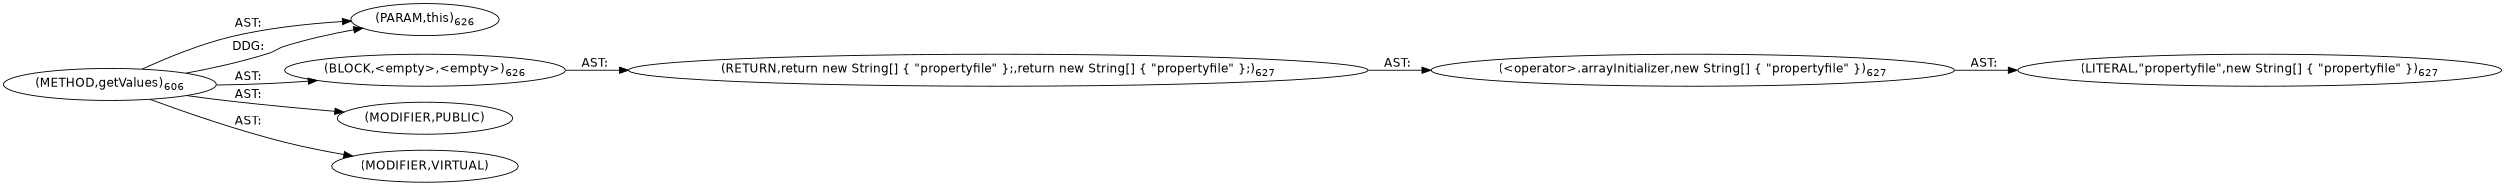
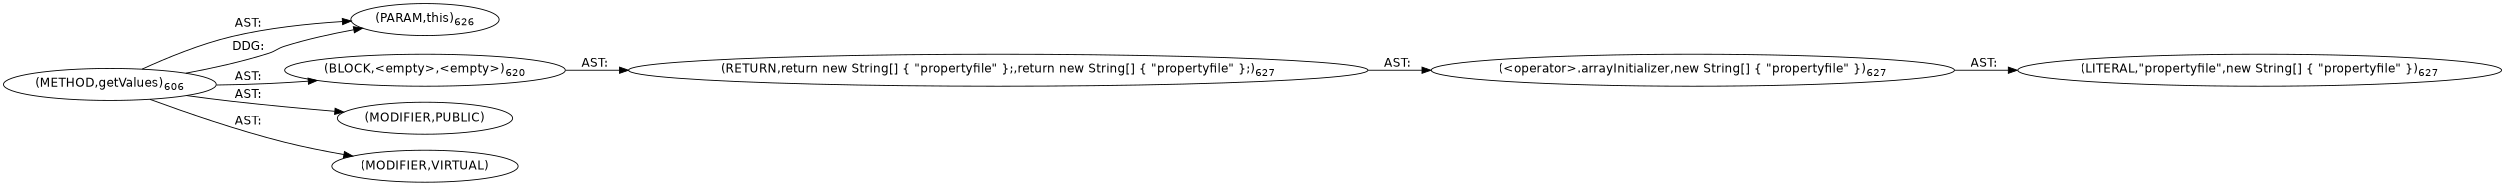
node "(BLOCK,<empty>,<empty>)": text "626" -> "620"
